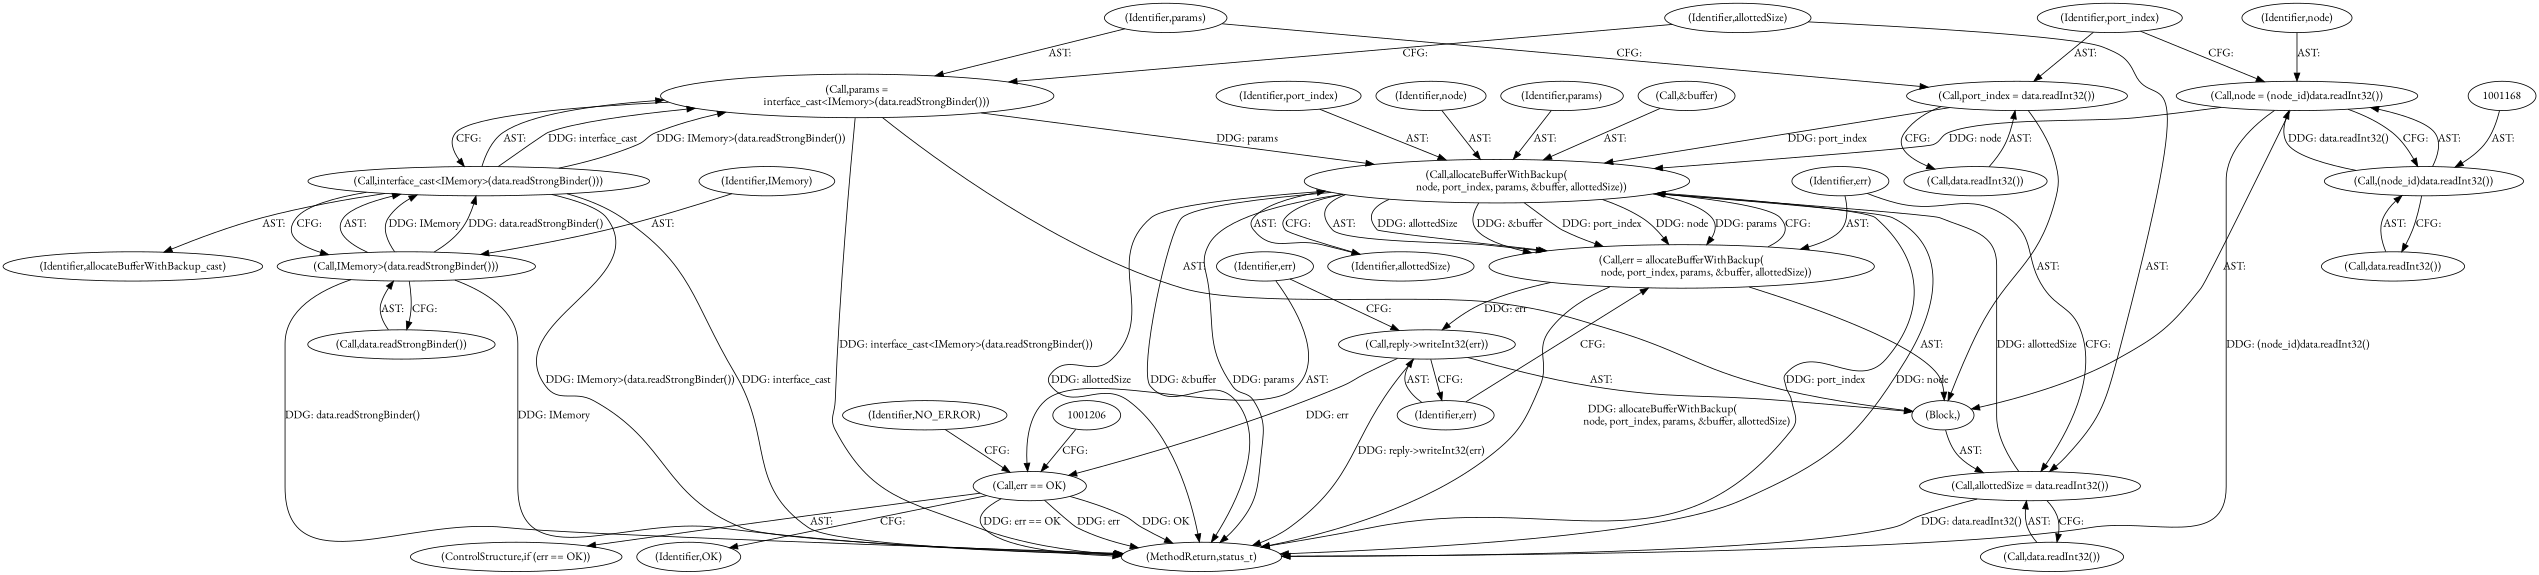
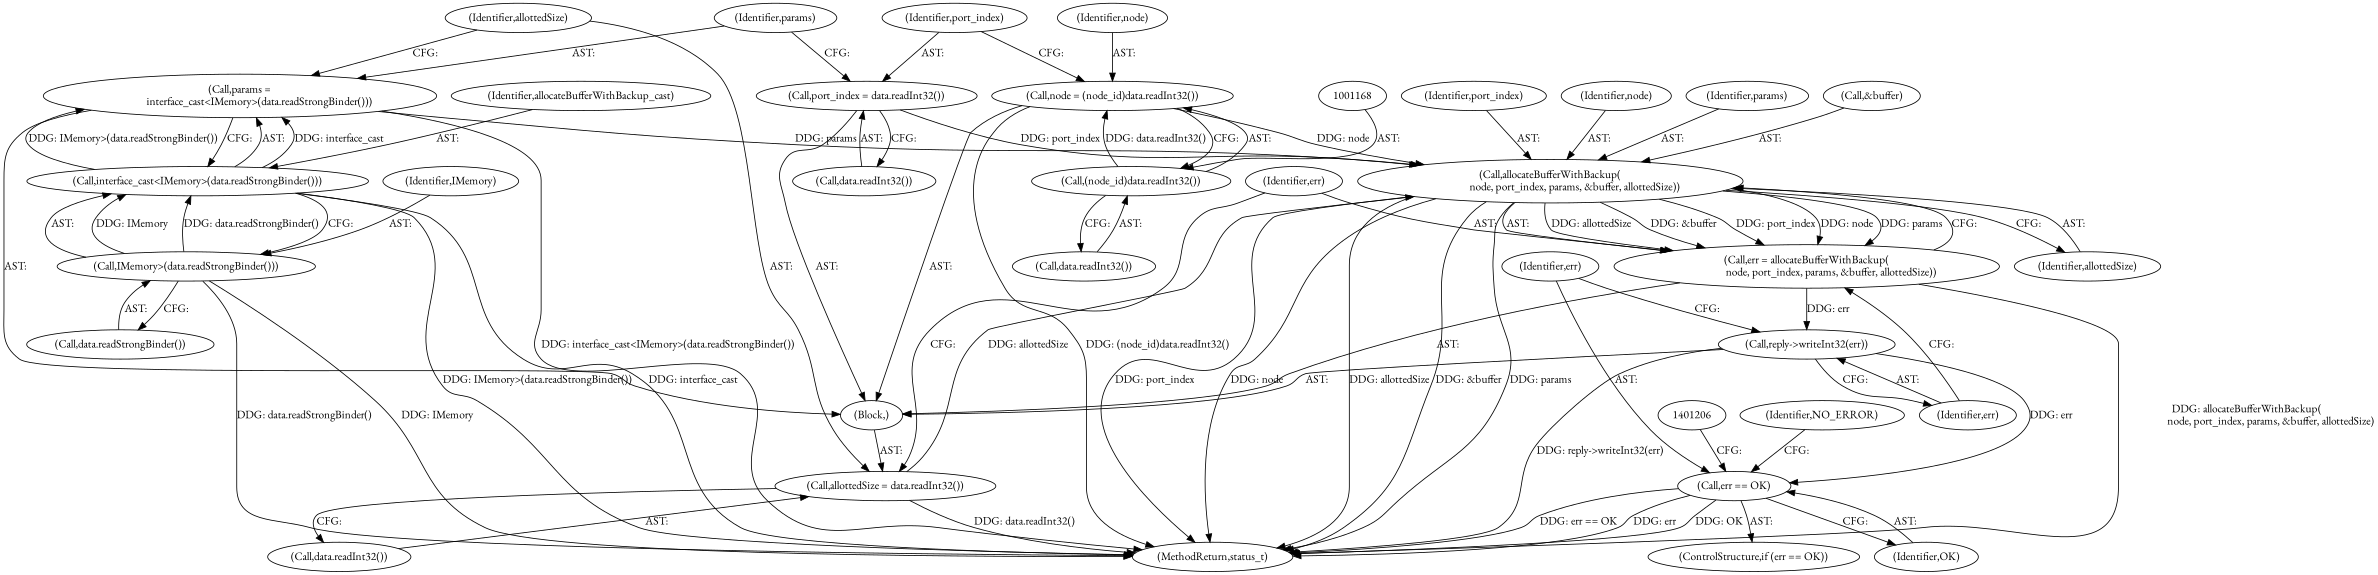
edge "(Call,interface_cast<IMemory>(data.readStrongBinder()))" -> "(Identifier,allocateBufferWithBackup_cast)": reversed
node "1001206": label "1001206" -> "1401206"
edge "(Identifier,OK)" -> "(Call,err == OK)": added, label "AST:"
